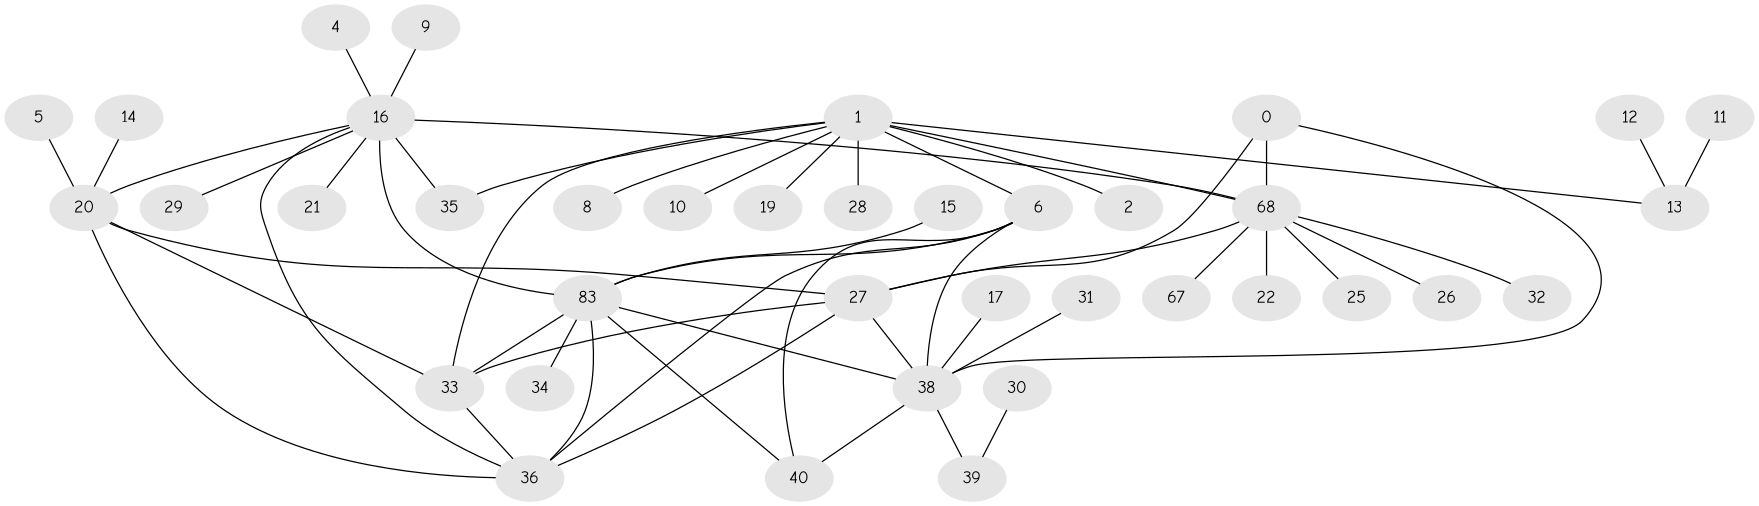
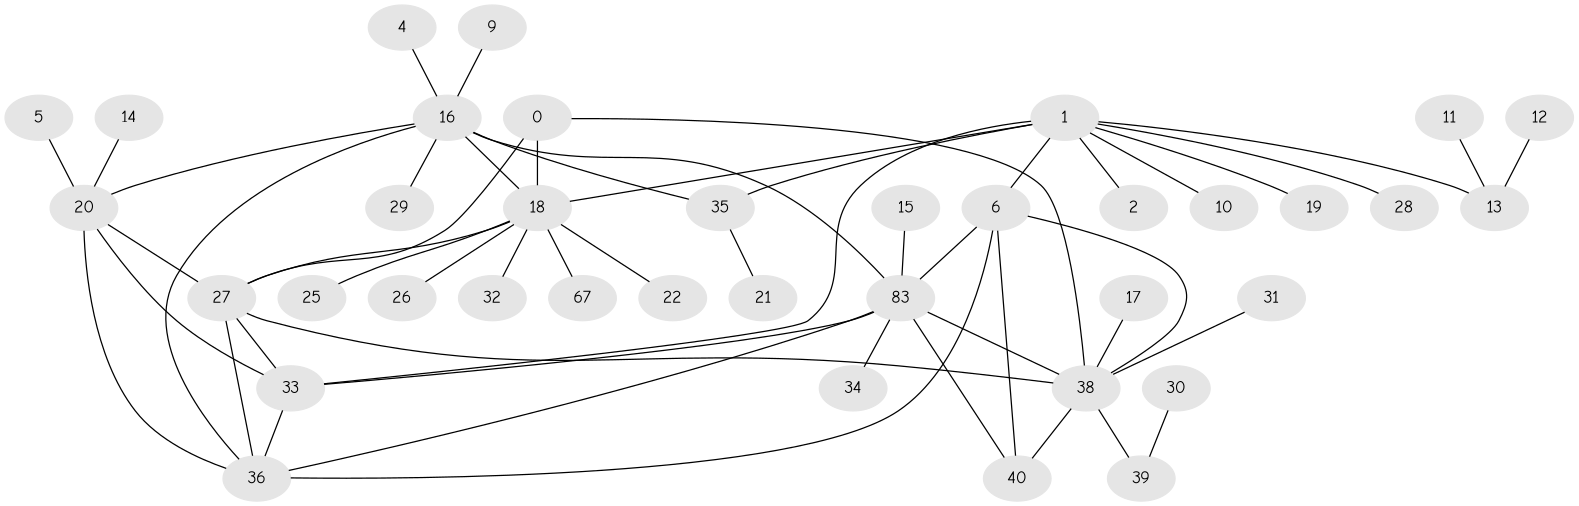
edge "16" -- "21": now "35" -- "21"
node "8": removed
node "68": label "68" -> "18"
